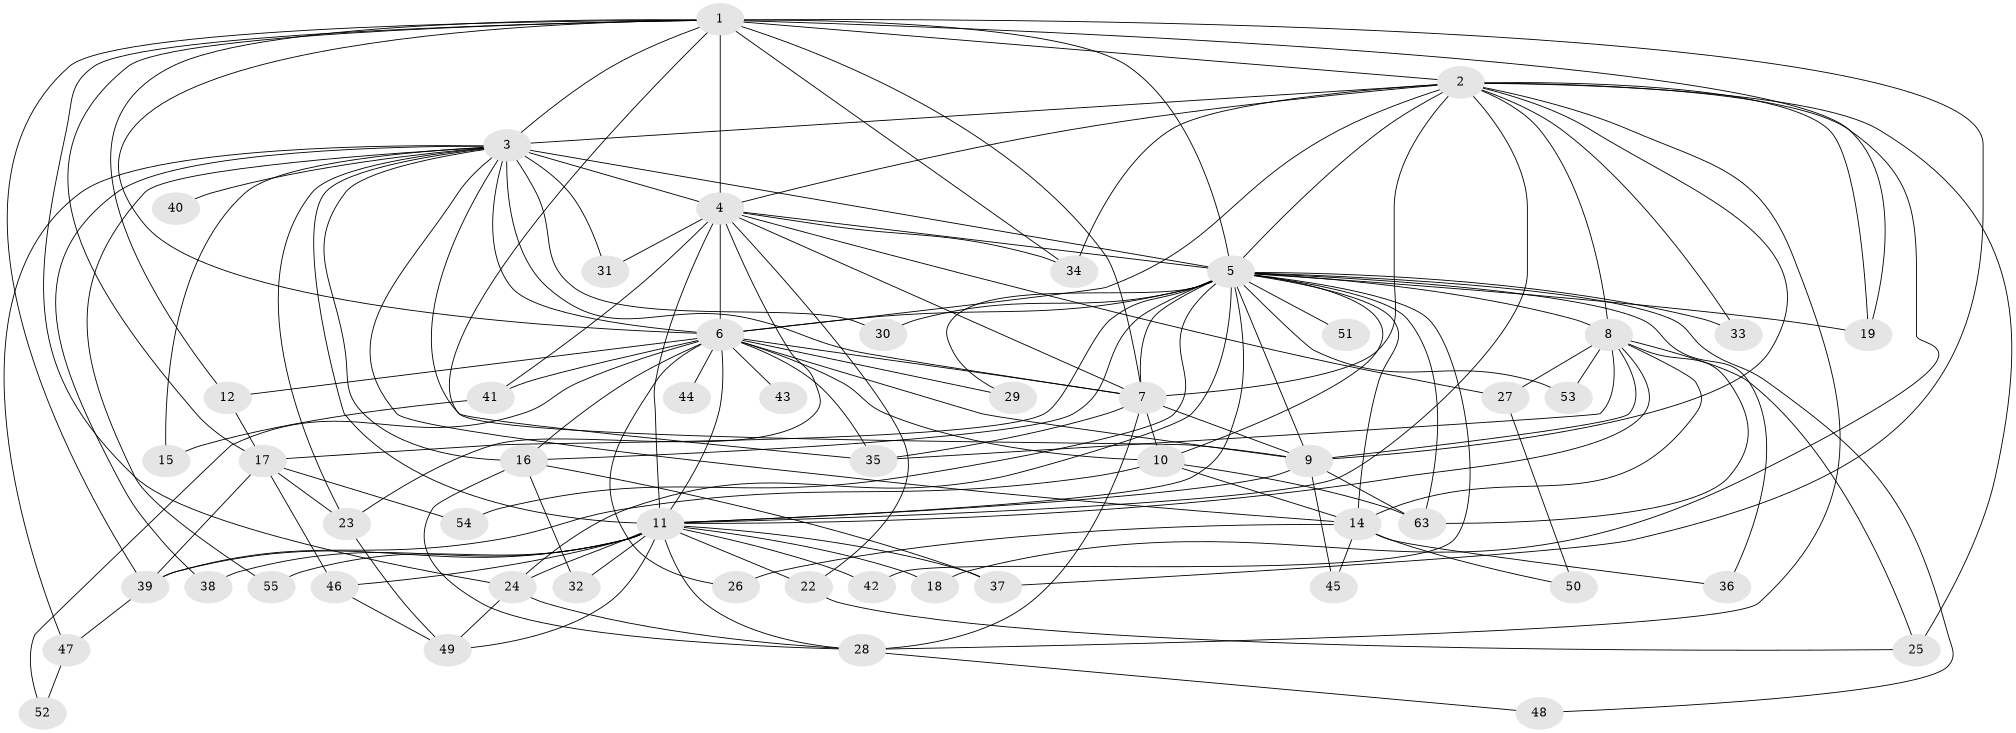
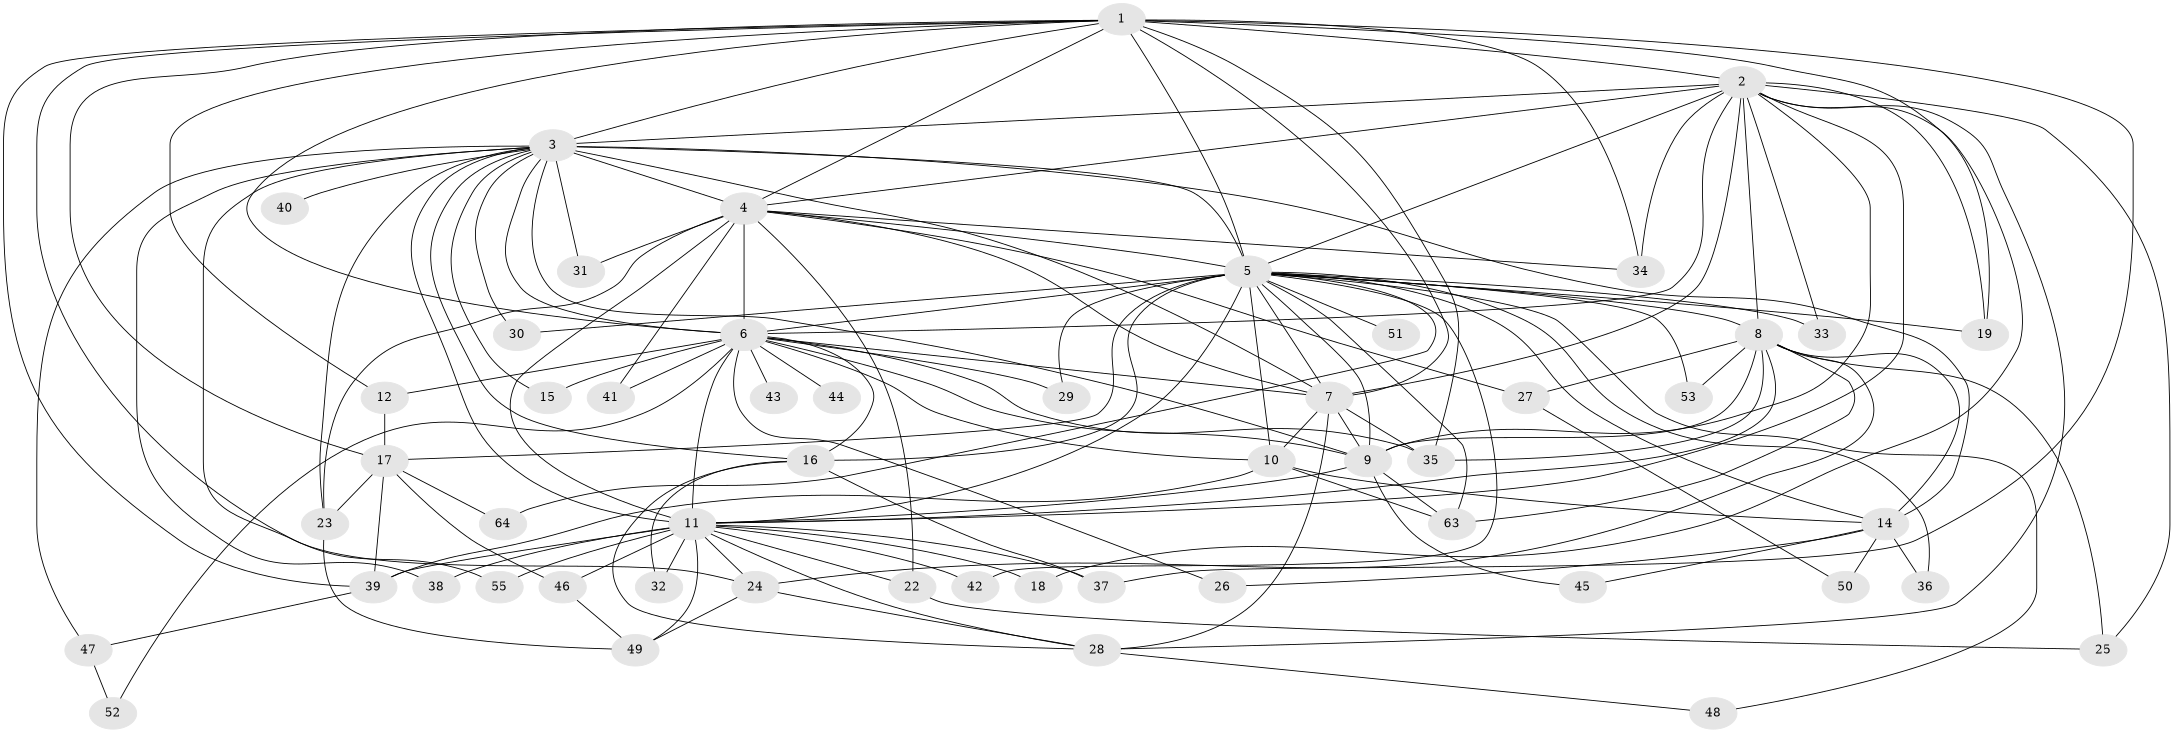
edge "41" -- "15": now "6" -- "15"
edge "5" -- "24": now "8" -- "24"
node "54": label "54" -> "64"
